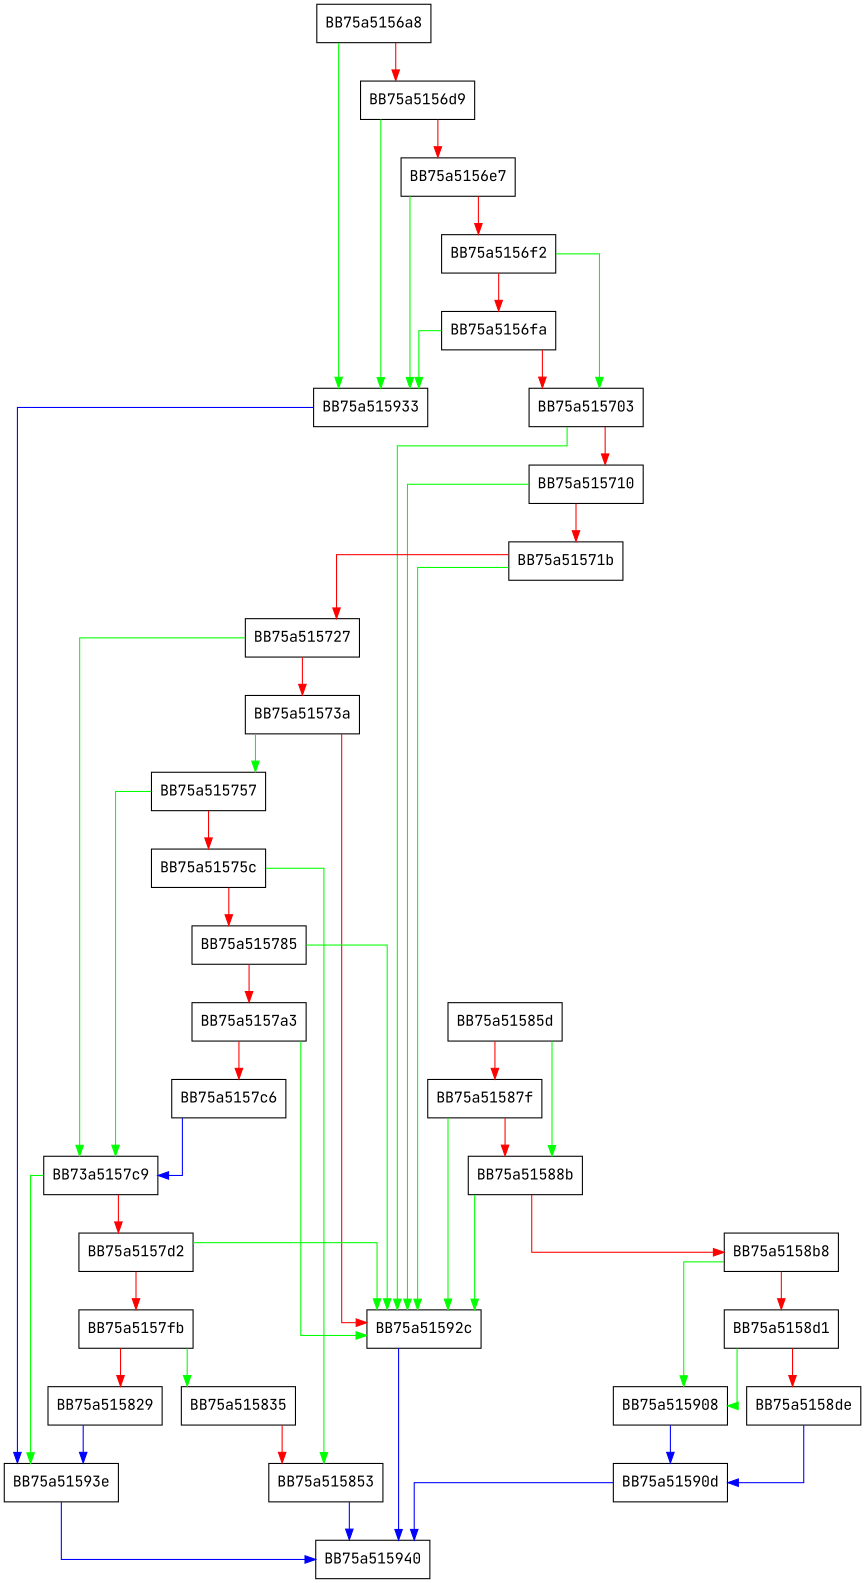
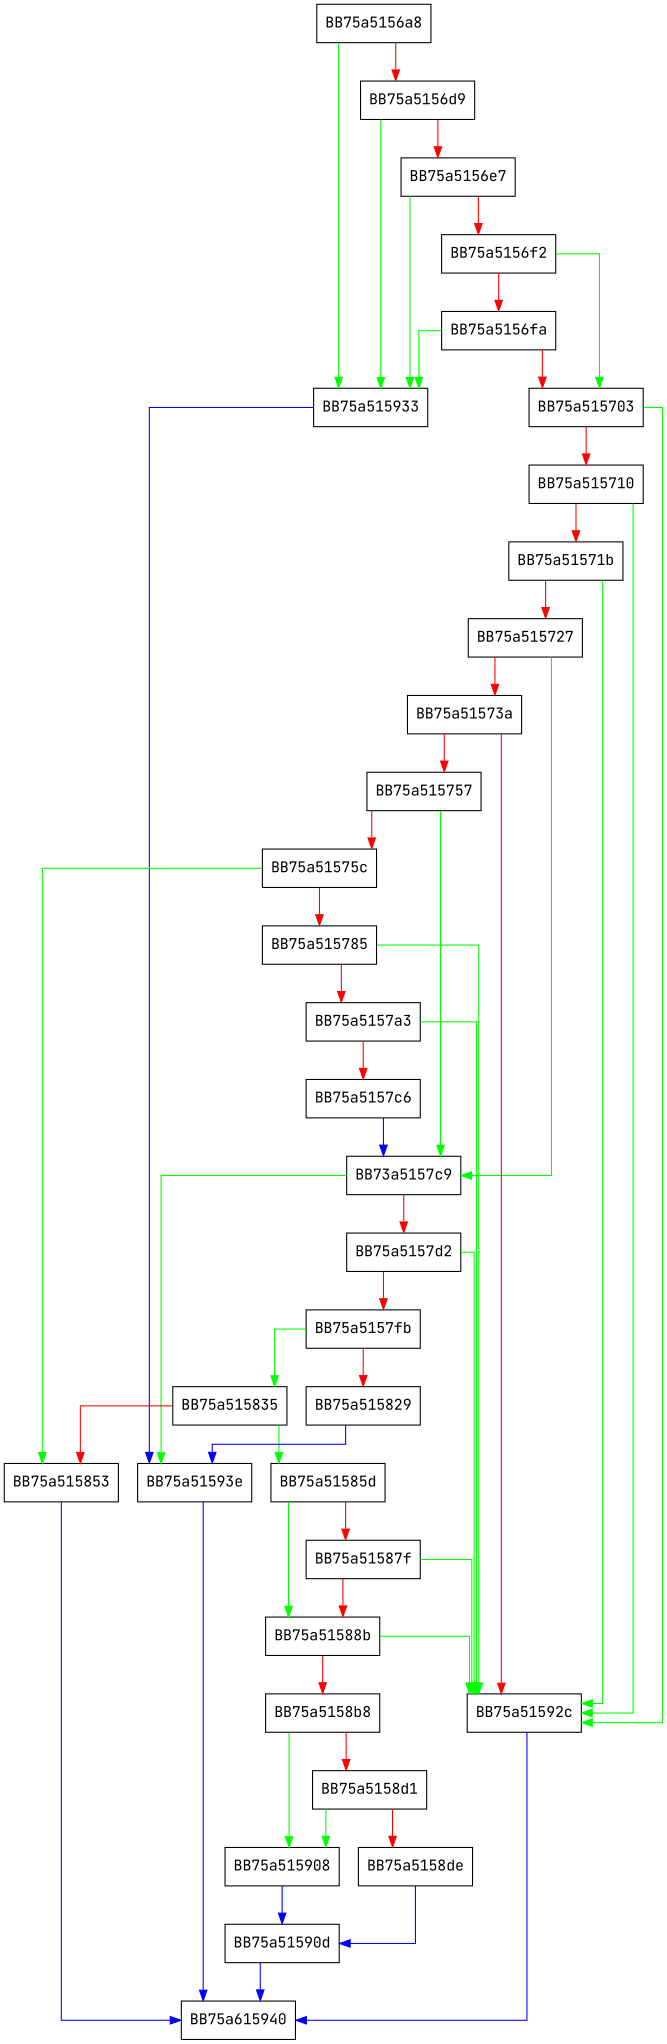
edge "BB75a51573a" -> "BB75a515757": color green -> red
edge "BB75a515835" -> "BB75a51585d": added
node "BB75a515940": label "BB75a515940" -> "BB75a615940"
